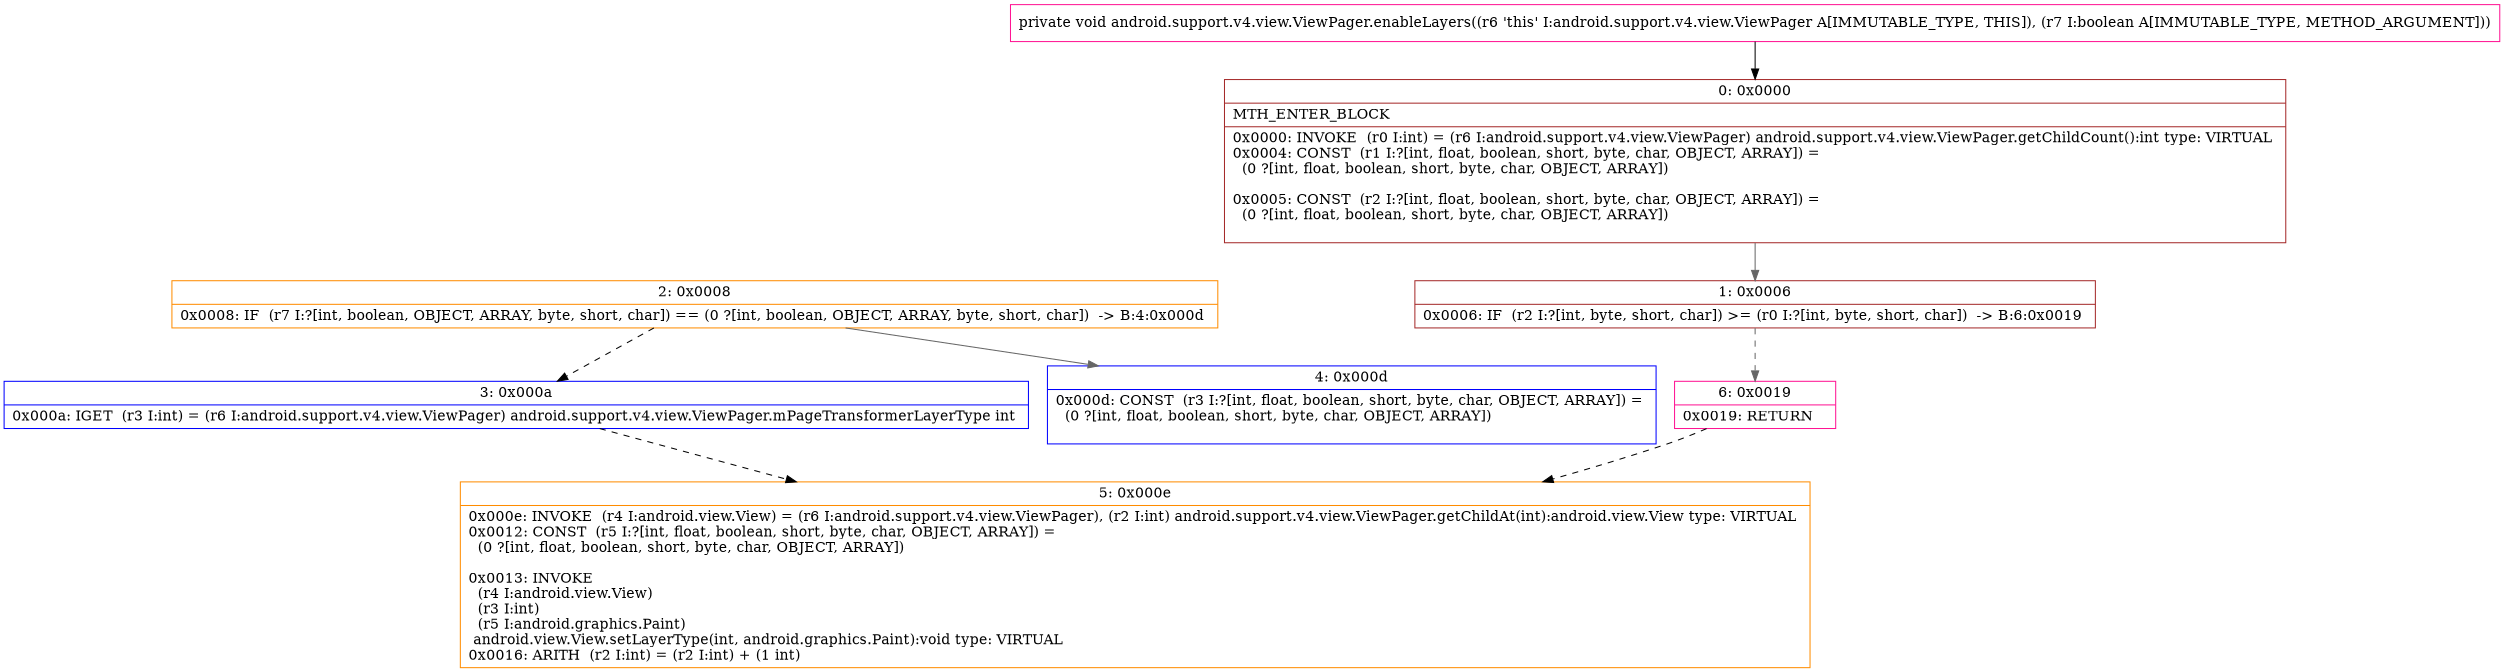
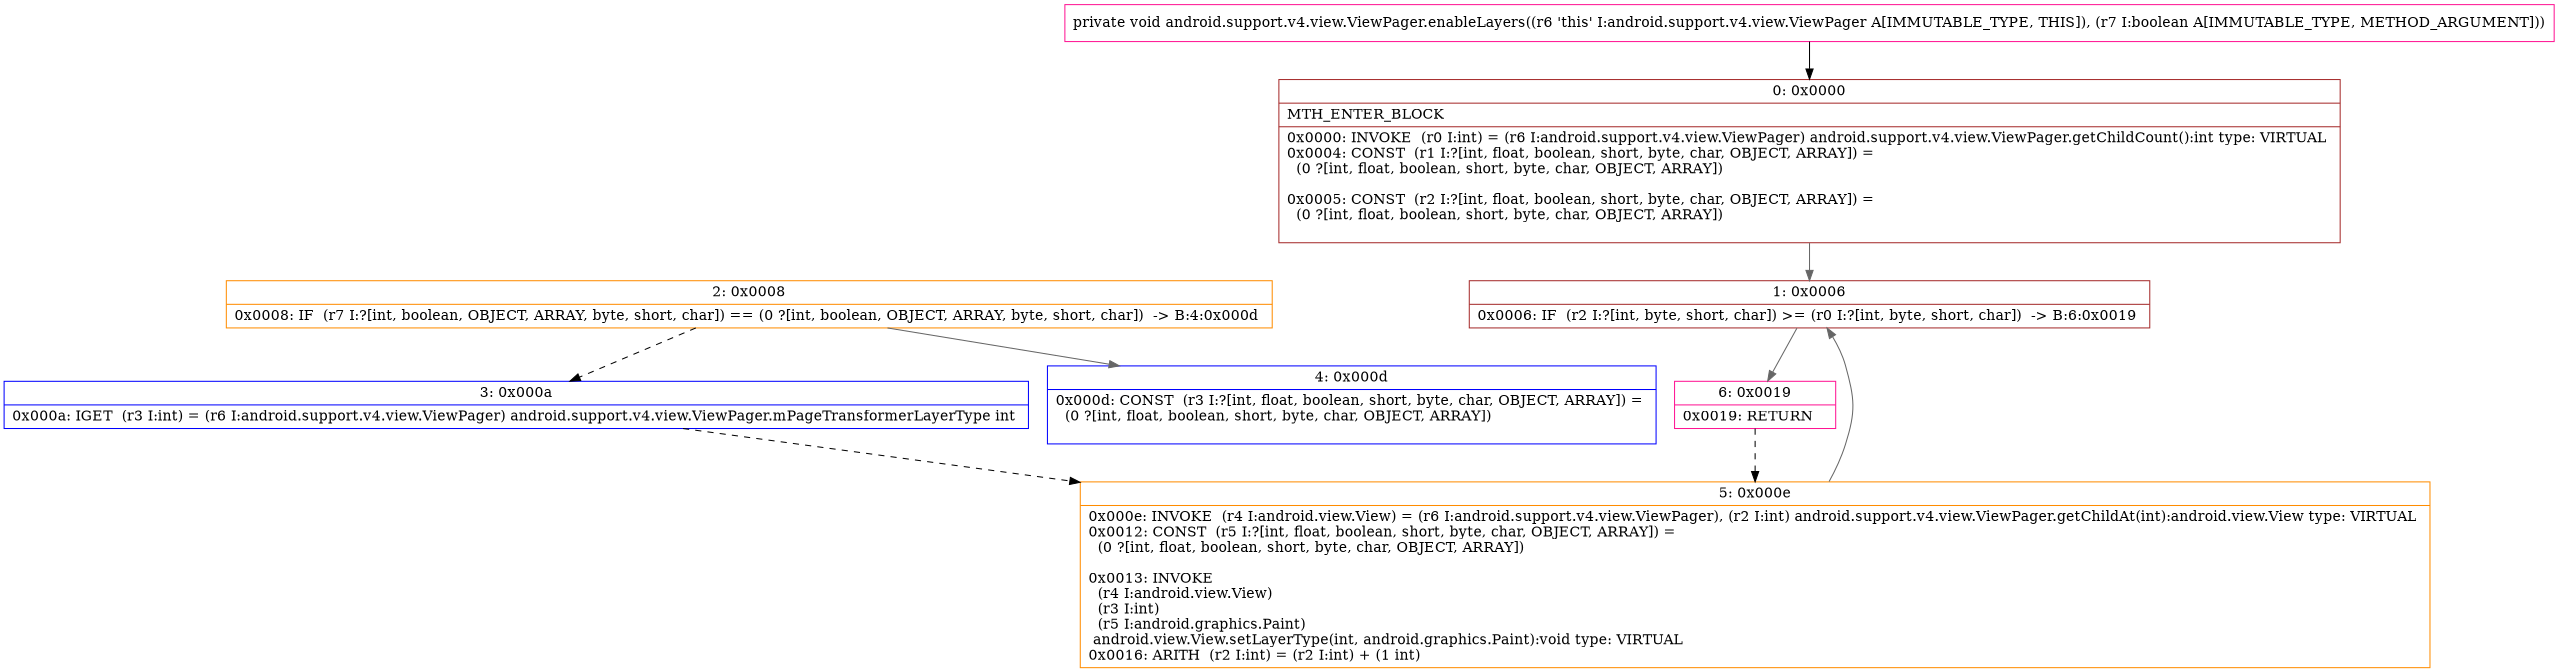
edge "1: 0x0006" -> "6: 0x0019": style dashed -> solid
edge "5: 0x000e" -> "1: 0x0006": added
